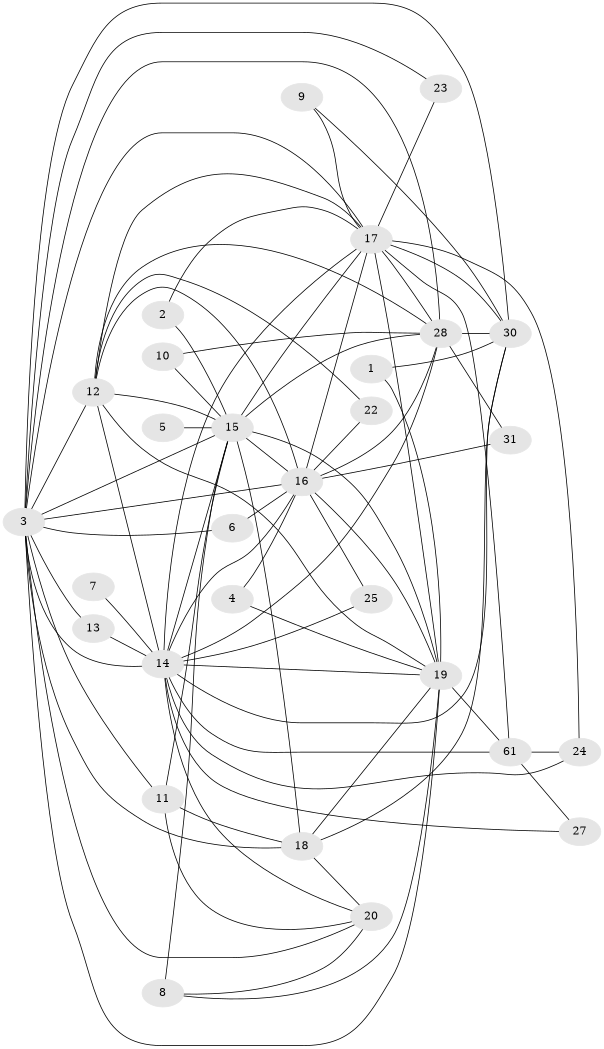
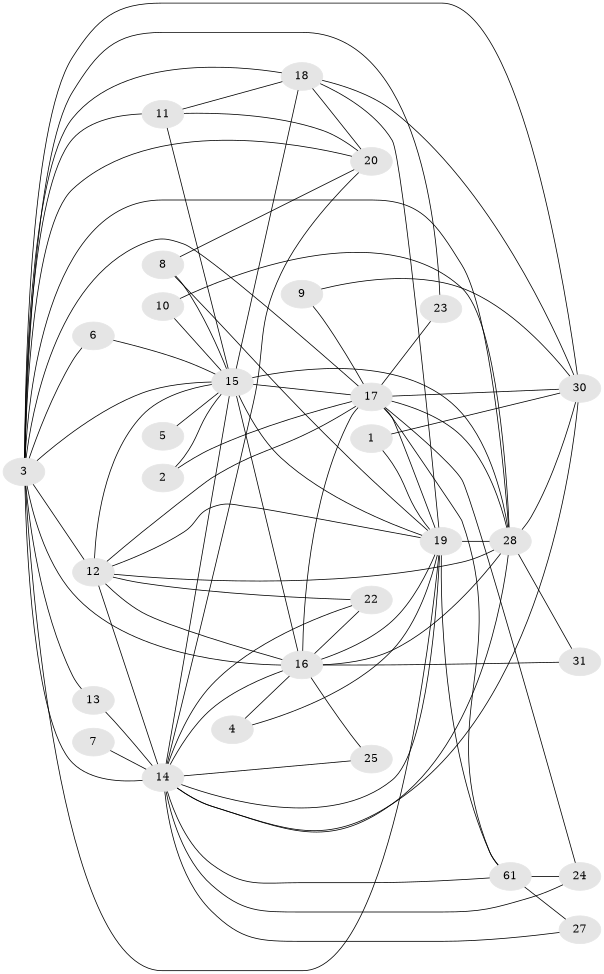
edge "17" -- "14": now "22" -- "14"
edge "16" -- "6": now "15" -- "6"
edge "19" -- "28": added
